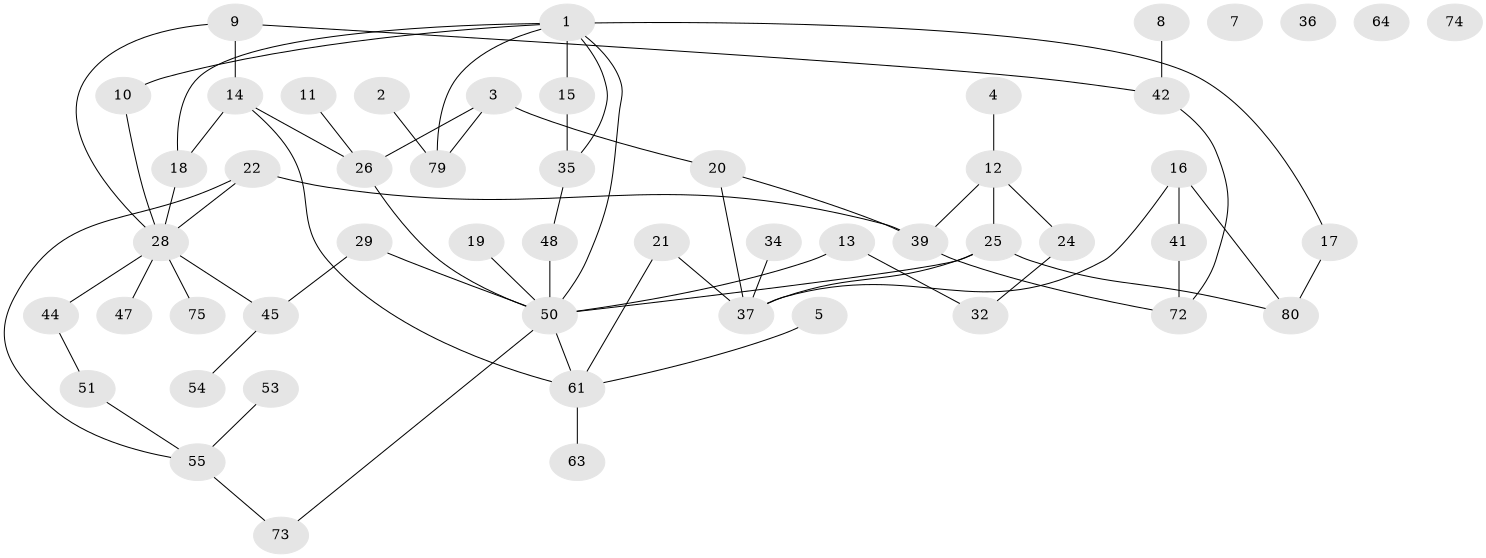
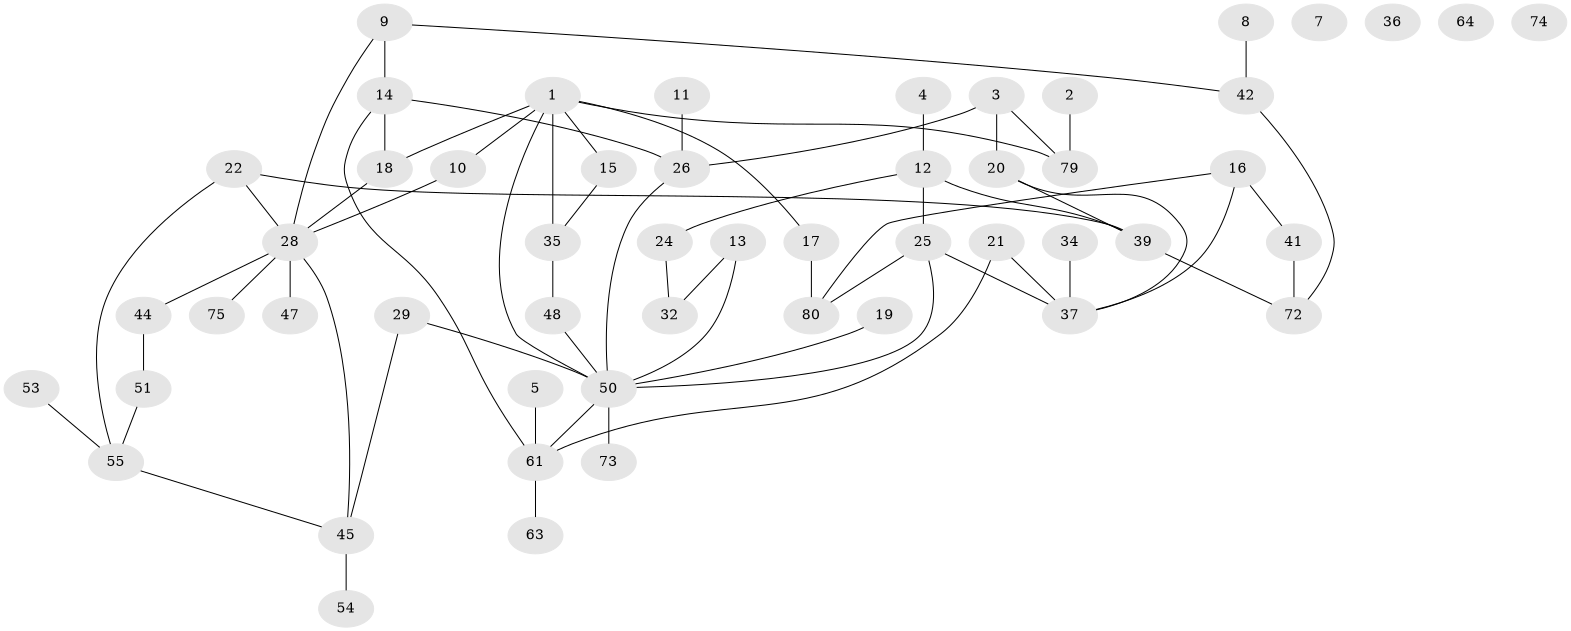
edge "55" -- "73": now "55" -- "45"
